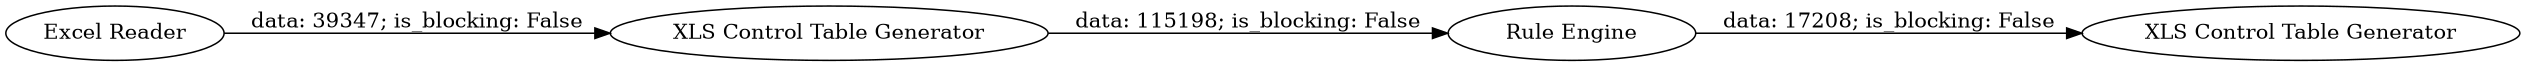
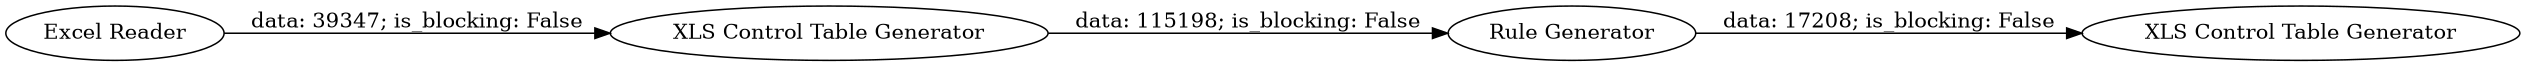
node "Rule Engine": label "Rule Engine" -> "Rule Generator"
